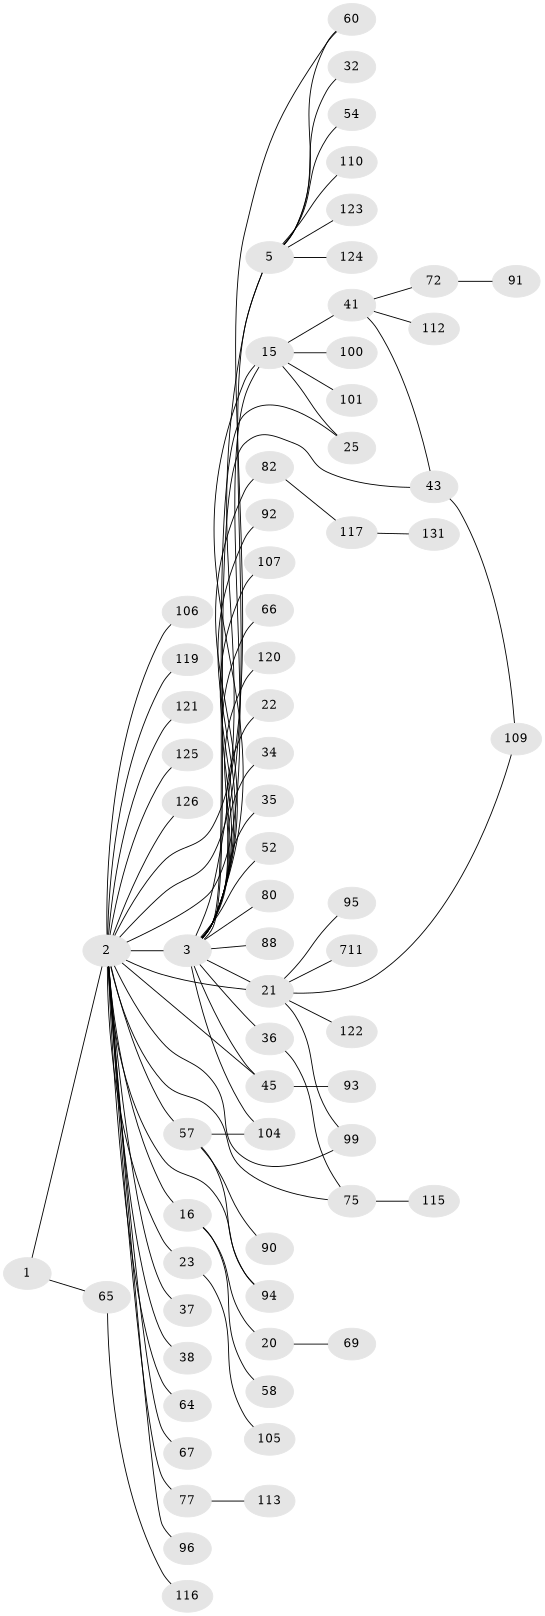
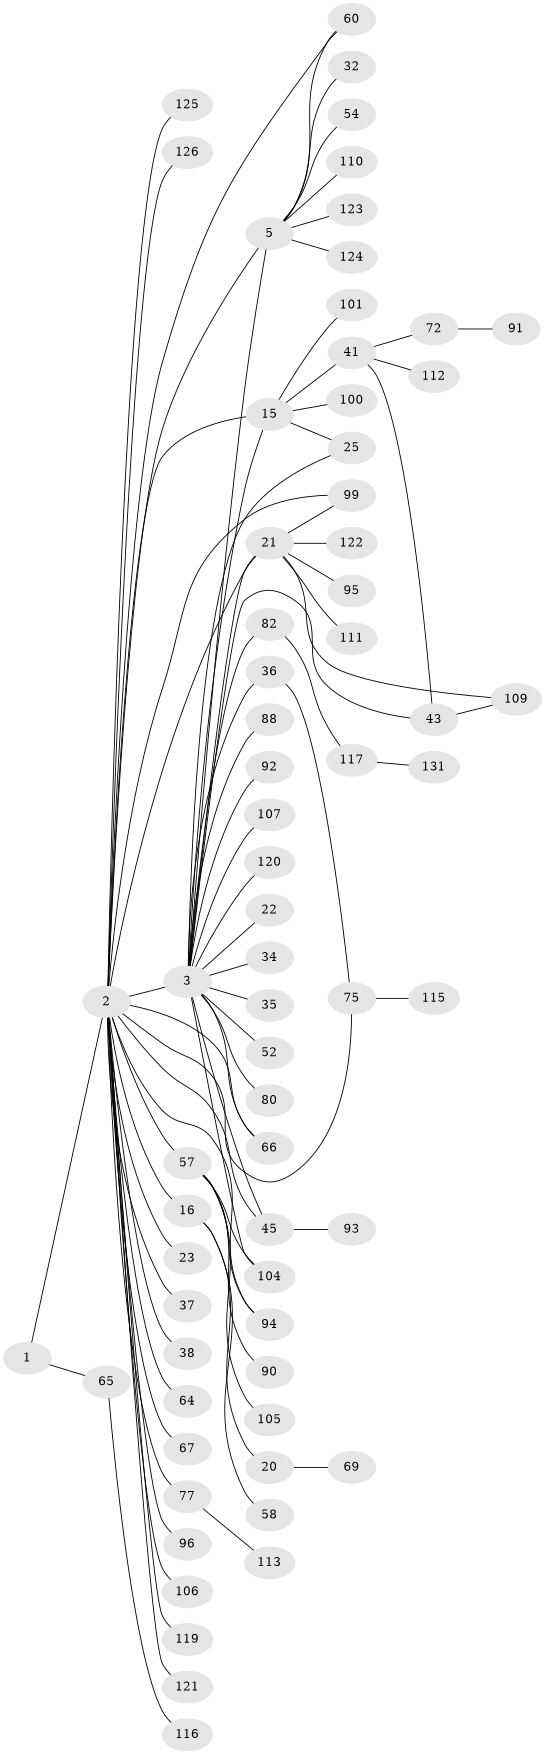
node "711": label "711" -> "111"
edge "2" -- "66": added
edge "23" -- "105": now "57" -- "105"
